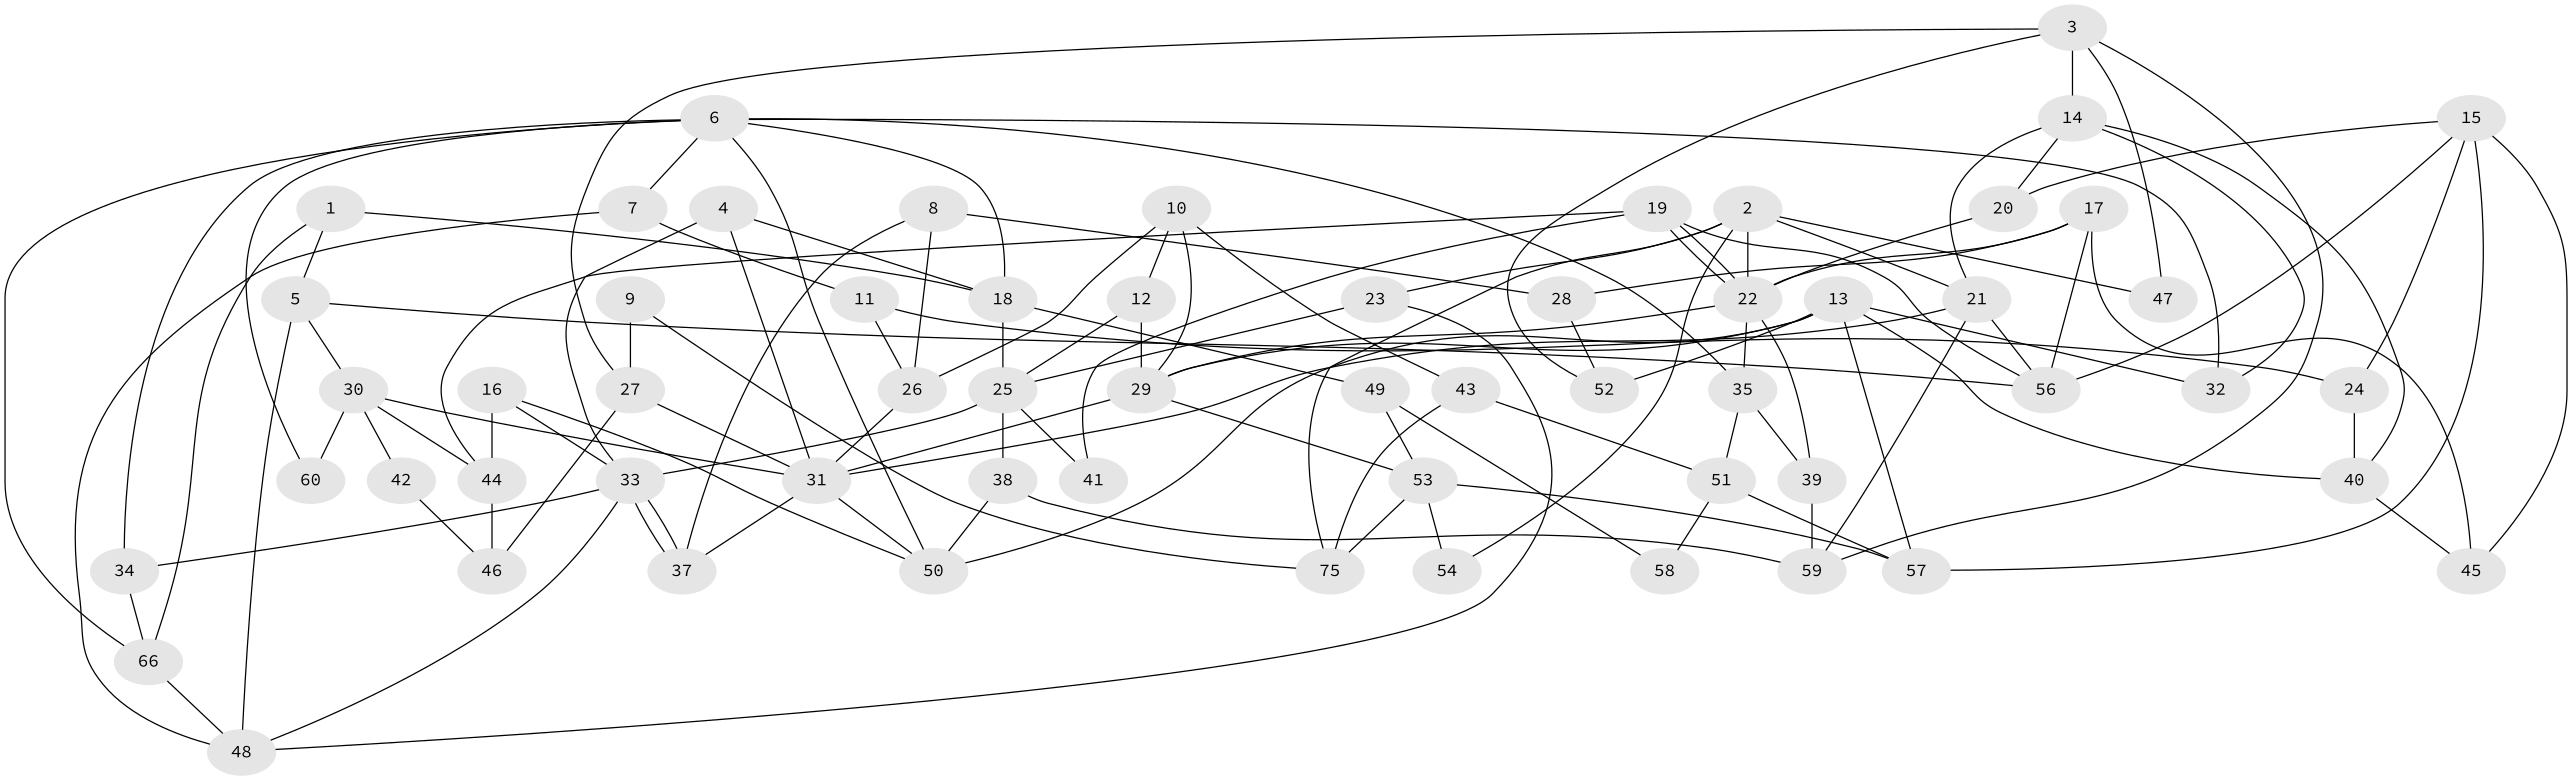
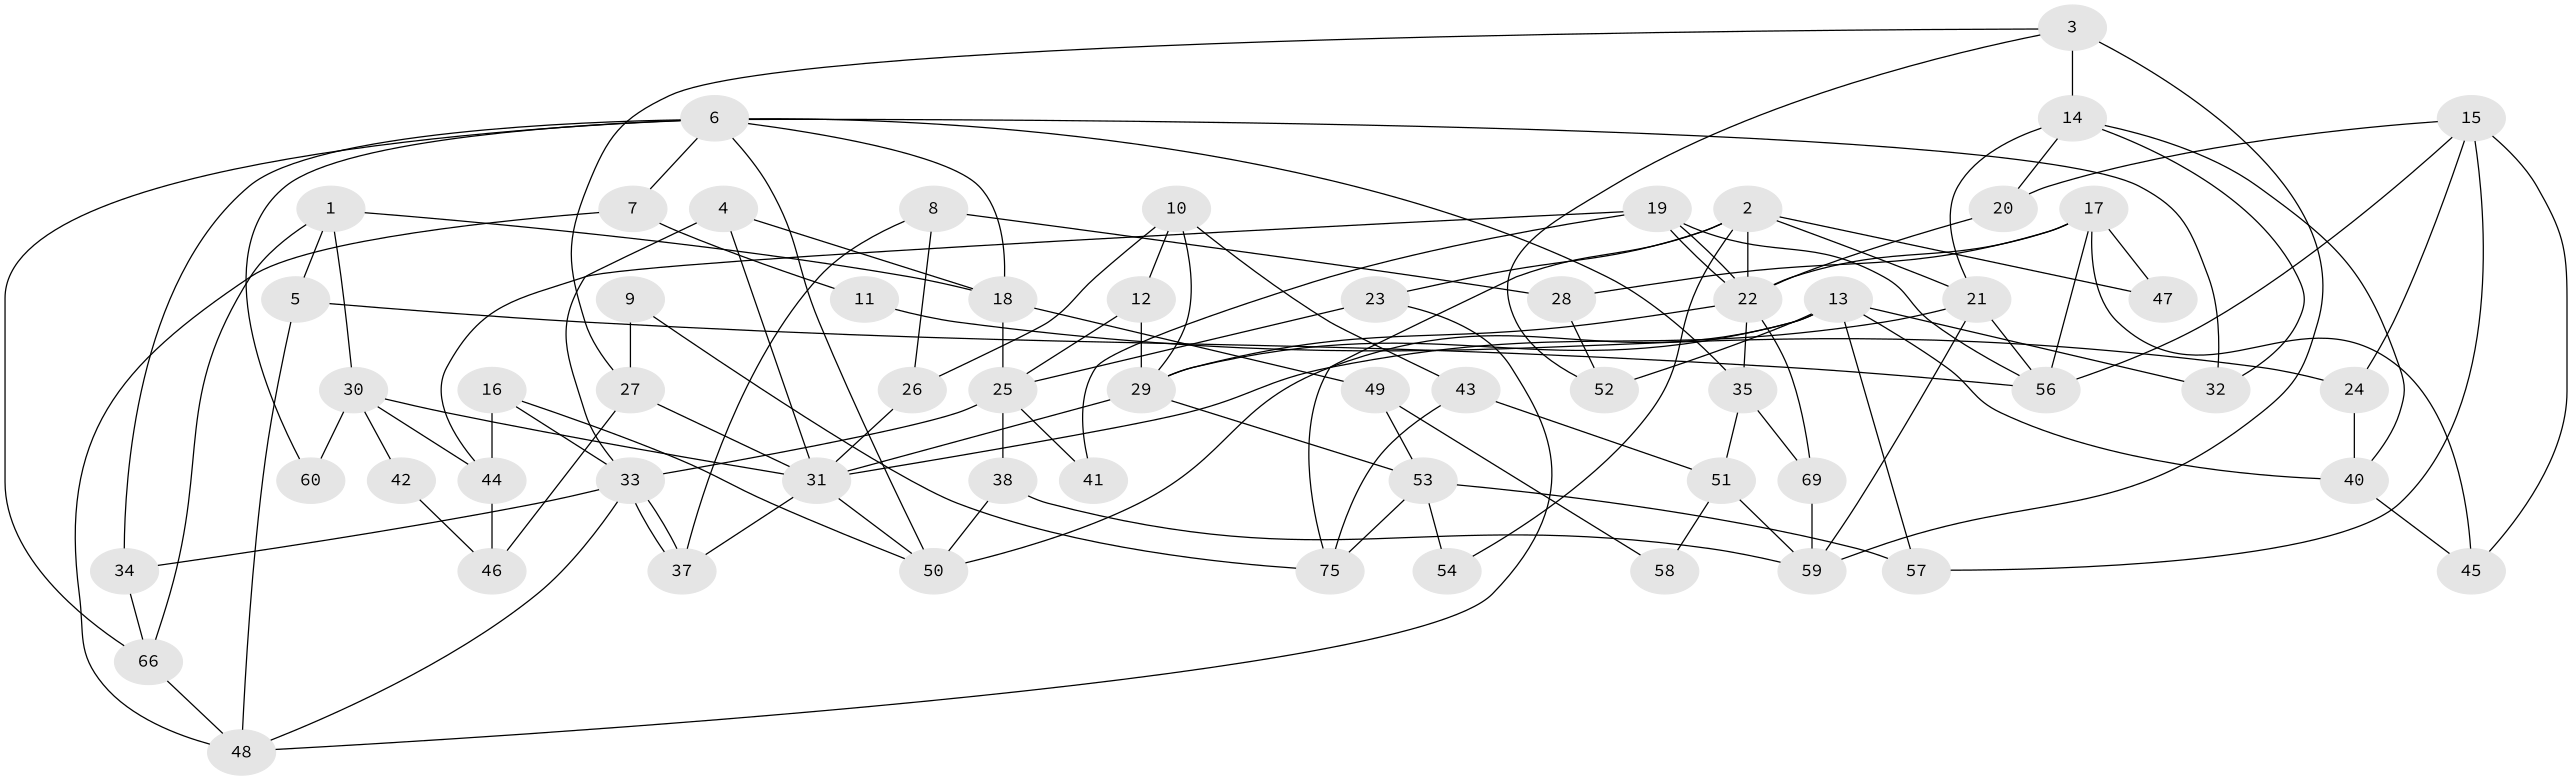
edge "3" -- "47": now "17" -- "47"
edge "5" -- "30": now "1" -- "30"
edge "11" -- "26": removed
node "39": label "39" -> "69"
edge "51" -- "57": now "51" -- "59"
